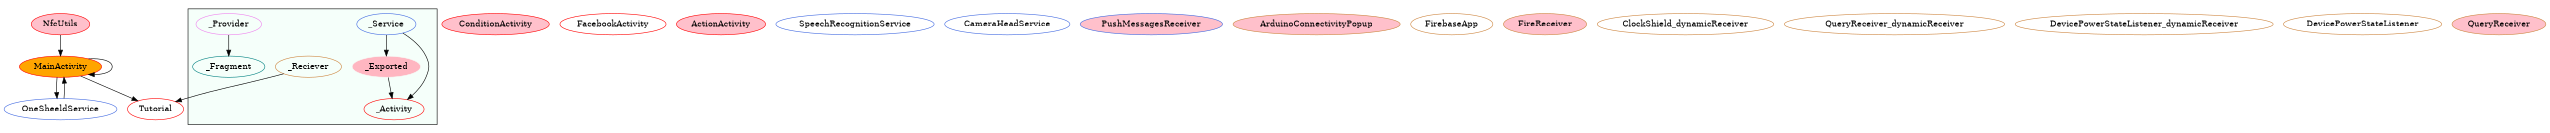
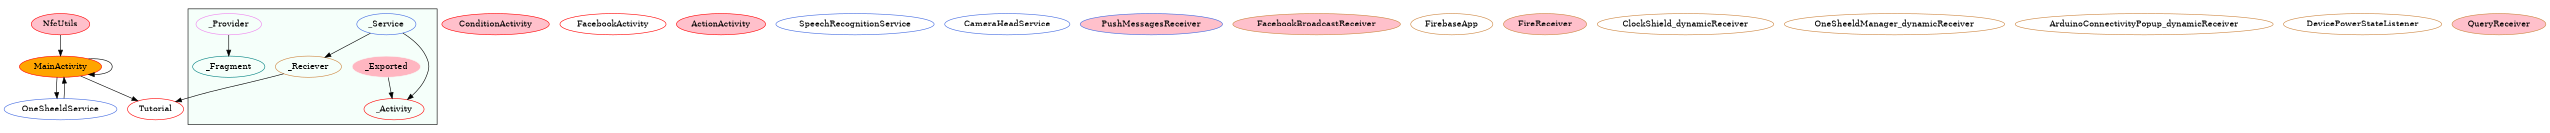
node "ArduinoConnectivityPopup": label "ArduinoConnectivityPopup" -> "FacebookBroadcastReceiver"
node "QueryReceiver_dynamicReceiver": label "QueryReceiver_dynamicReceiver" -> "OneSheeldManager_dynamicReceiver"
node "DevicePowerStateListener_dynamicReceiver": label "DevicePowerStateListener_dynamicReceiver" -> "ArduinoConnectivityPopup_dynamicReceiver"
edge "_Service" -> "_Exported": now "_Service" -> "_Reciever"
